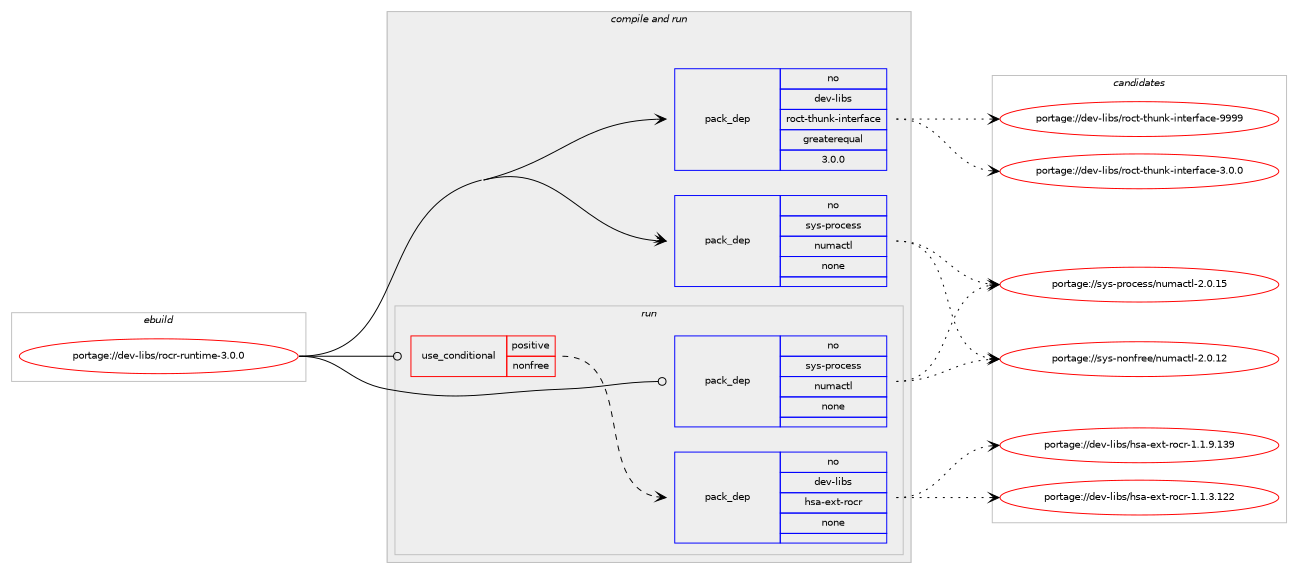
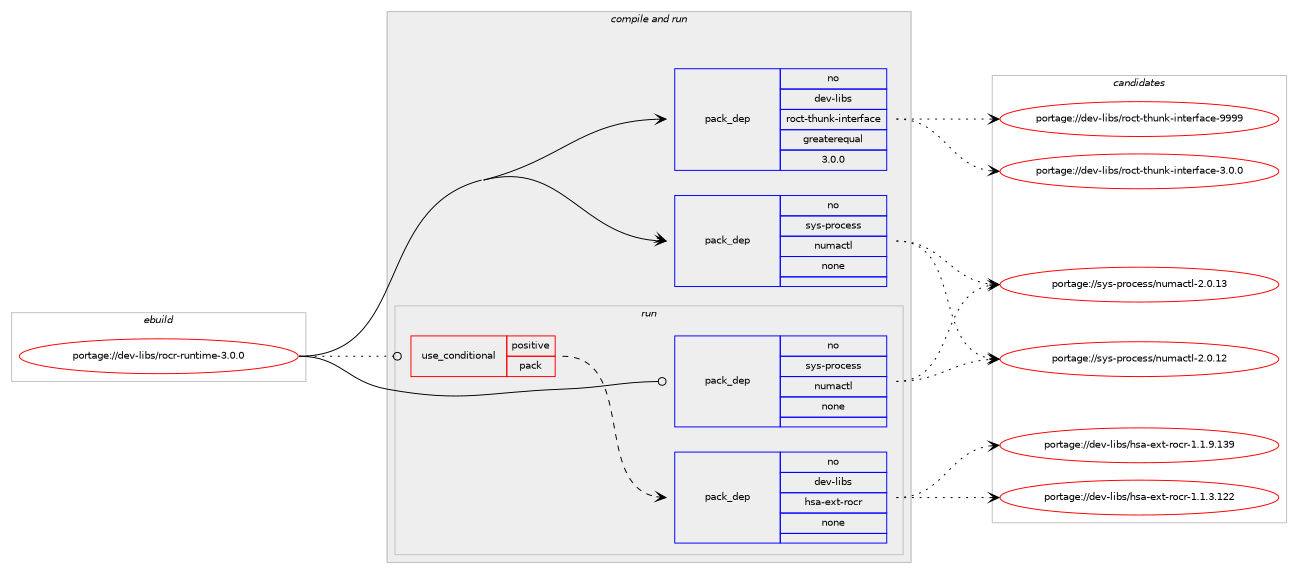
node "portage://sys-process/numactl-2.0.15": label "portage://sys-process/numactl-2.0.15" -> "portage://sys-process/numactl-2.0.13"
edge "portage://dev-libs/rocr-runtime-3.0.0" -> "use_conditional": style solid -> dotted
node "portage://sys-nonfree/numactl-2.0.12": label "portage://sys-nonfree/numactl-2.0.12" -> "portage://sys-process/numactl-2.0.12"
node "use_conditional": text "nonfree" -> "pack"
